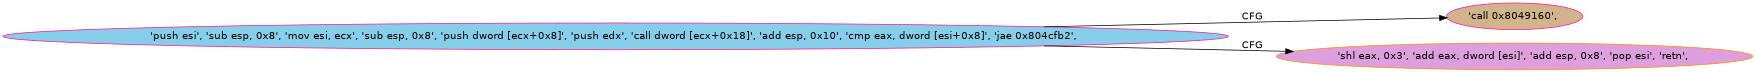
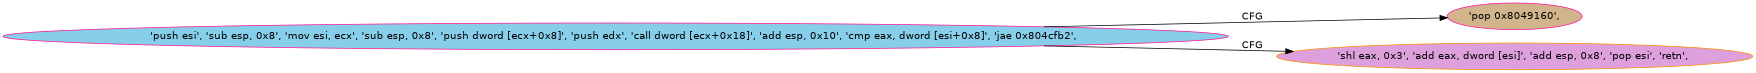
node "'call 0x8049160',": label "'call 0x8049160'," -> "'pop 0x8049160',"
